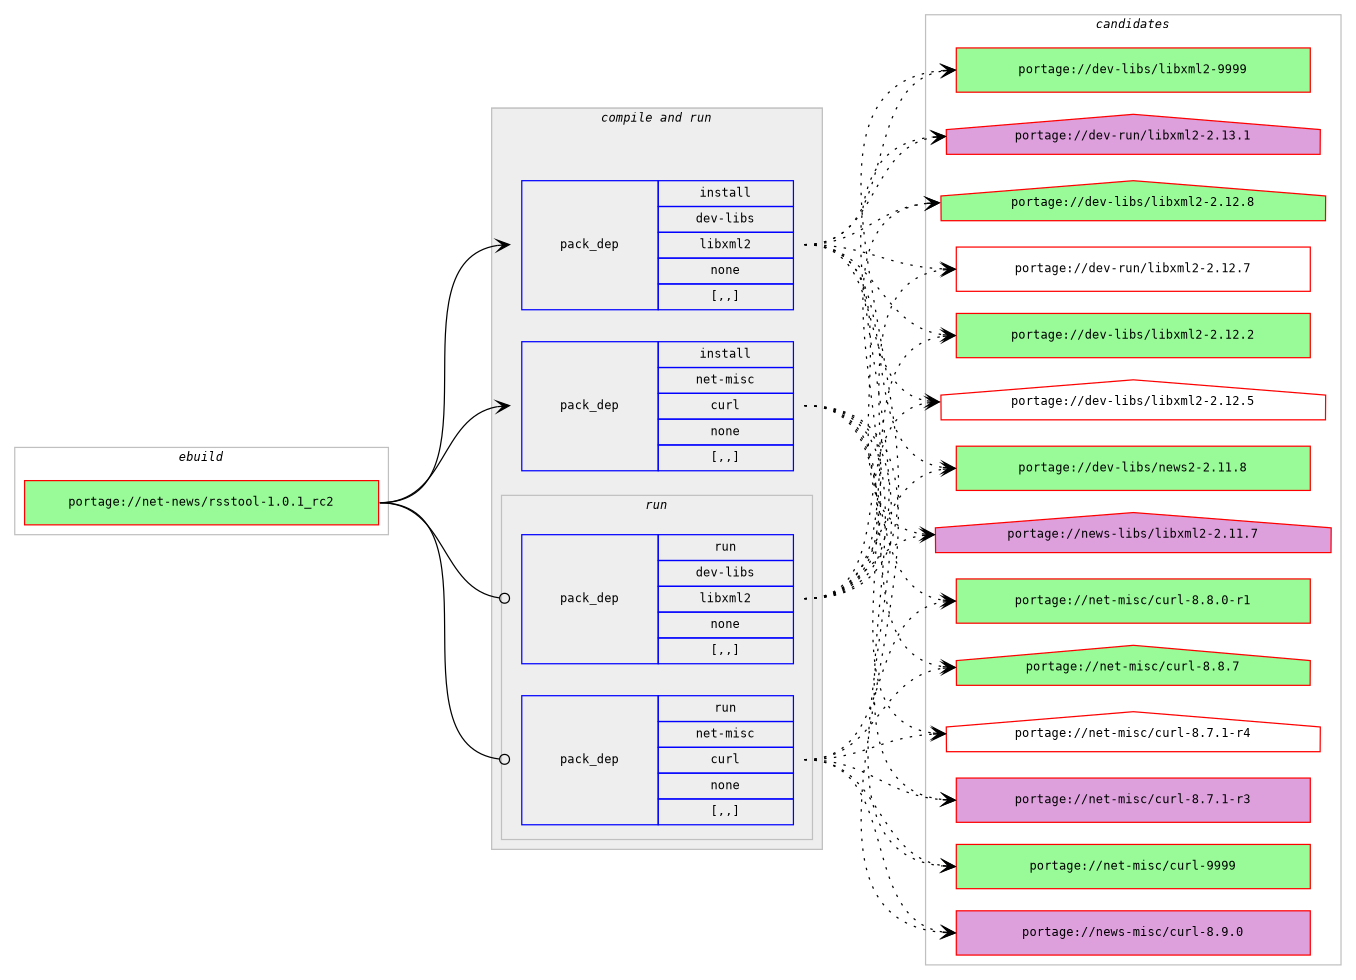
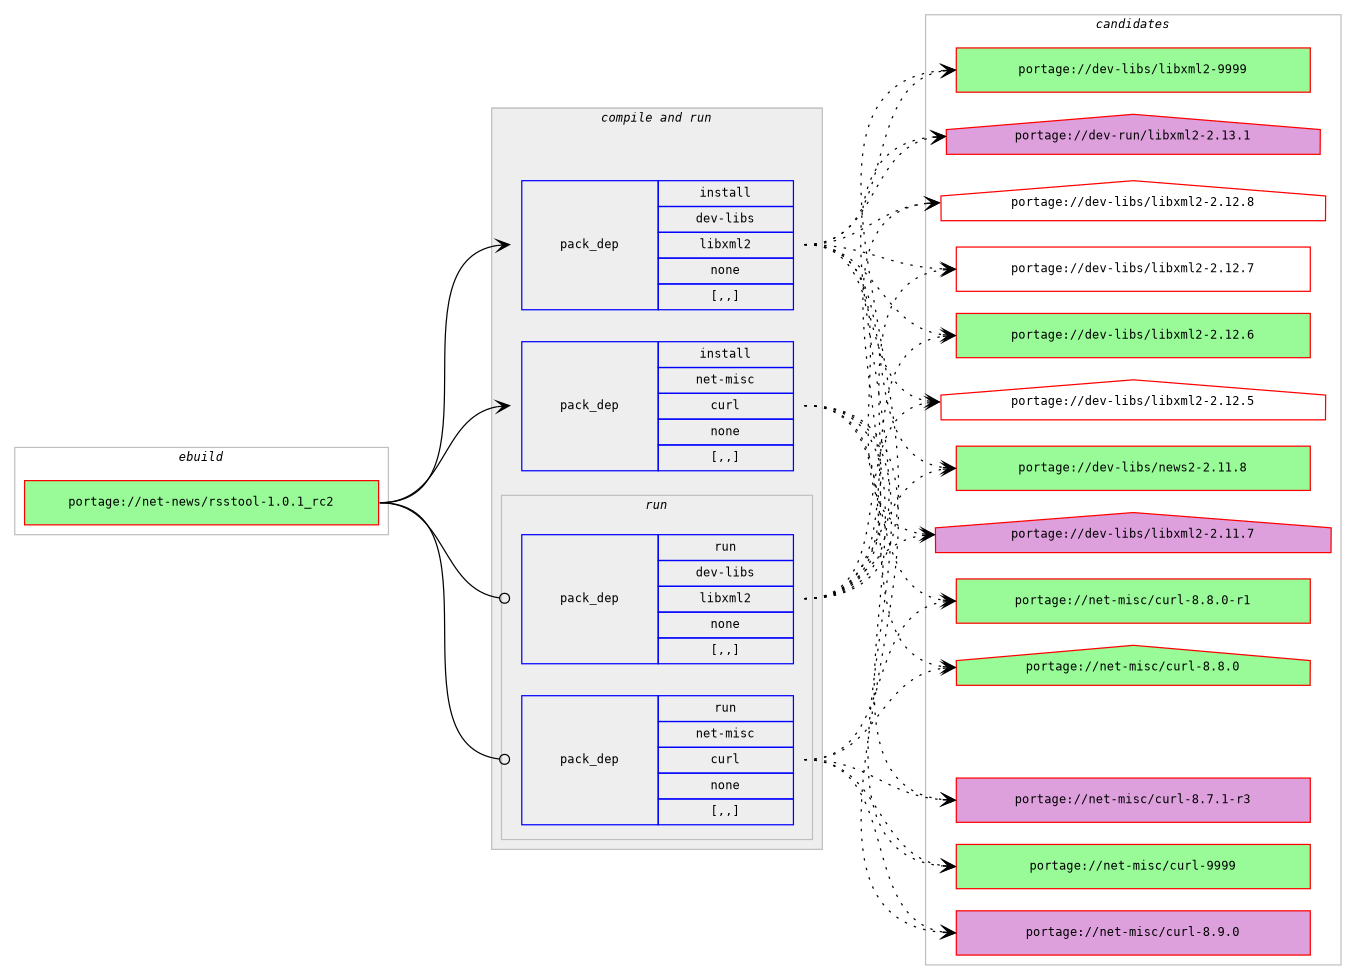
node "portage://dev-libs/libxml2-2.12.8": fillcolor palegreen -> white
node "portage://dev-run/libxml2-2.12.7": label "portage://dev-run/libxml2-2.12.7" -> "portage://dev-libs/libxml2-2.12.7"
node "portage://dev-libs/libxml2-2.12.2": label "portage://dev-libs/libxml2-2.12.2" -> "portage://dev-libs/libxml2-2.12.6"
node "portage://news-libs/libxml2-2.11.7": label "portage://news-libs/libxml2-2.11.7" -> "portage://dev-libs/libxml2-2.11.7"
node "portage://net-misc/curl-8.8.7": label "portage://net-misc/curl-8.8.7" -> "portage://net-misc/curl-8.8.0"
node "portage://net-misc/curl-8.7.1-r4": removed
node "portage://news-misc/curl-8.9.0": label "portage://news-misc/curl-8.9.0" -> "portage://net-misc/curl-8.9.0"
